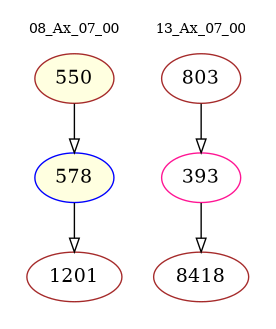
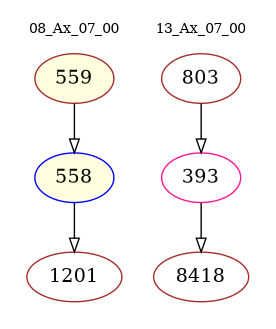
node "550": label "550" -> "559"
node "578": label "578" -> "558"
